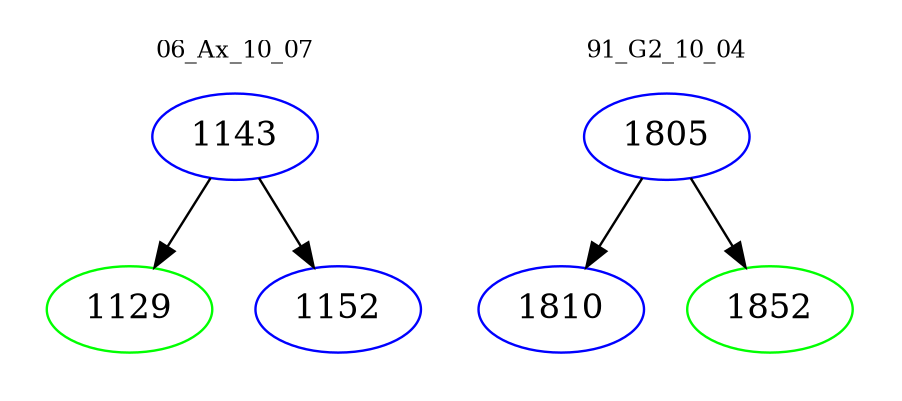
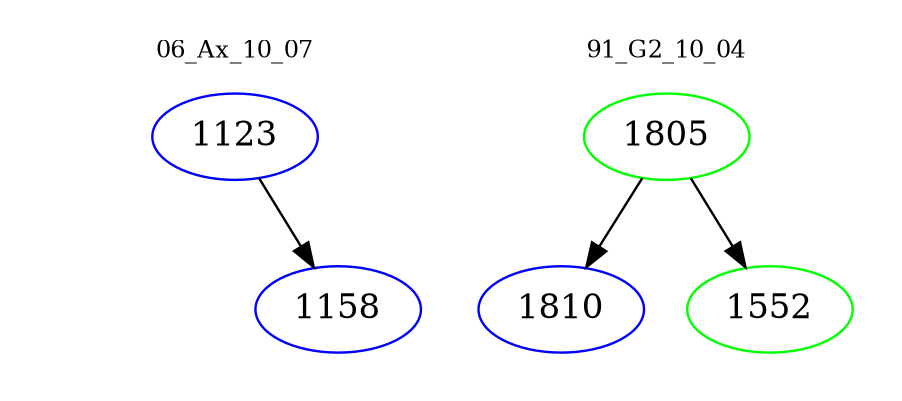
node "1143": label "1143" -> "1123"
node "1805": color blue -> green
node "1129": removed
node "1152": label "1152" -> "1158"
node "1852": label "1852" -> "1552"
